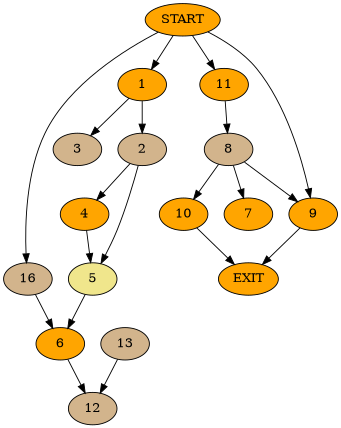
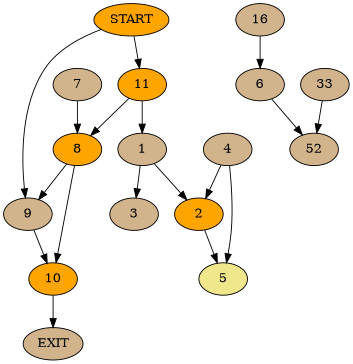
edge "START" -> "1": now "11" -> "1"
node "1": fillcolor orange -> tan
edge "START" -> "16": removed
node "2": fillcolor tan -> orange
node "8": fillcolor tan -> orange
edge "2" -> "4": reversed
edge "8" -> "7": reversed
node "4": fillcolor orange -> tan
node "7": fillcolor orange -> tan
node "9": fillcolor orange -> tan
edge "9" -> "EXIT": now "9" -> "10"
node "EXIT": fillcolor orange -> tan
edge "5" -> "6": removed
node "6": fillcolor orange -> tan
node "13": label "13" -> "33"
node "12": label "12" -> "52"
